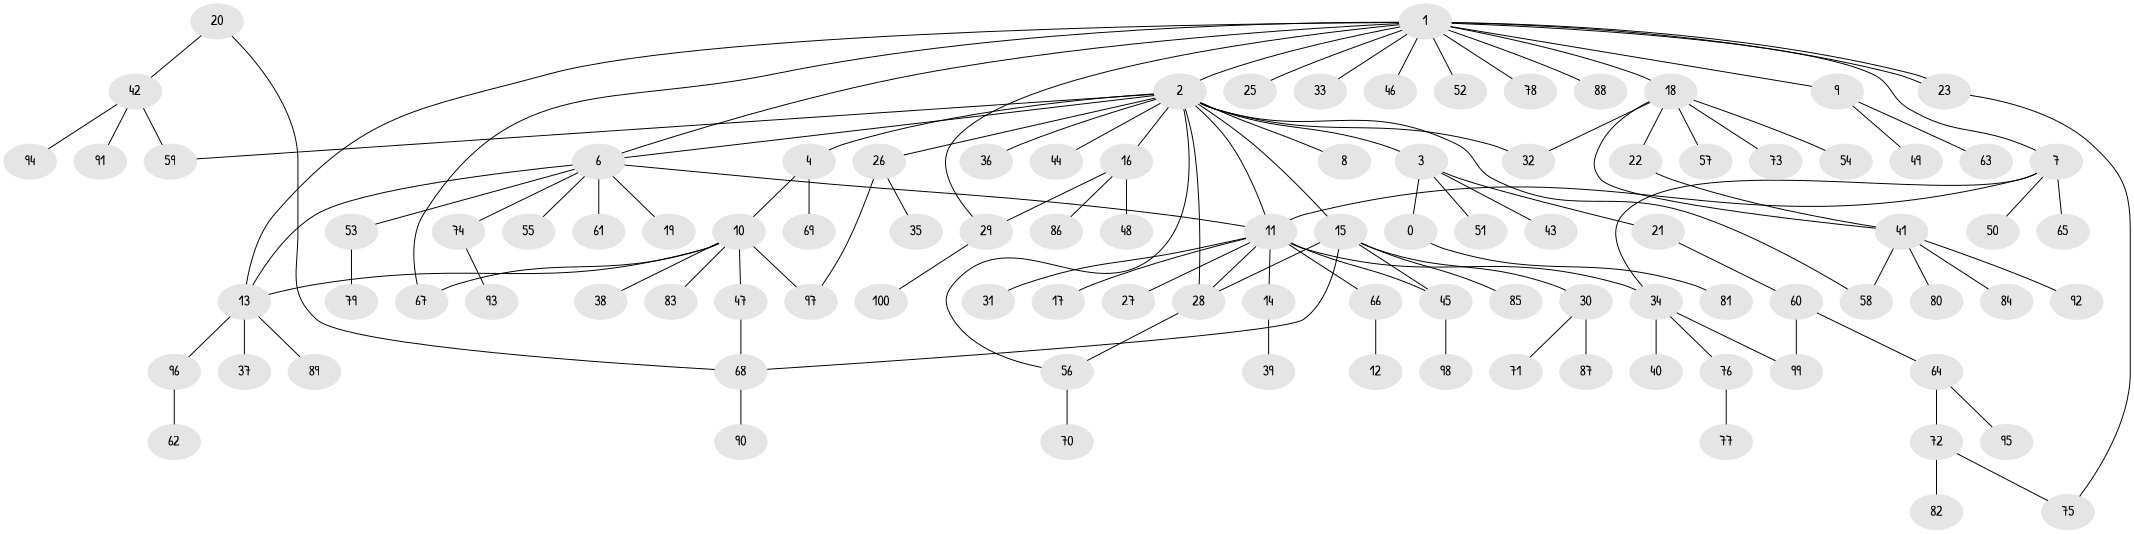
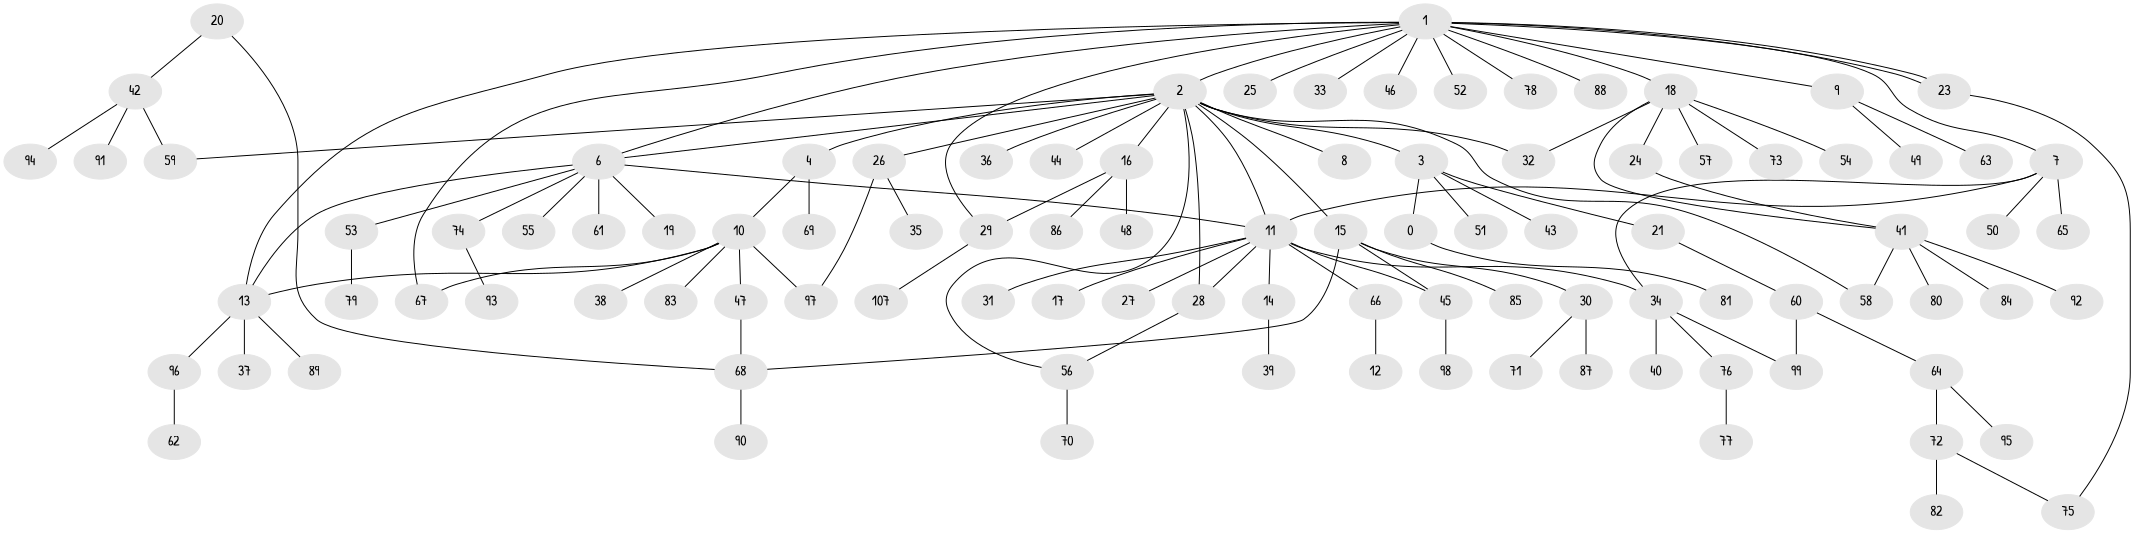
node "22": label "22" -> "24"
edge "15" -- "28": removed
node "100": label "100" -> "107"
